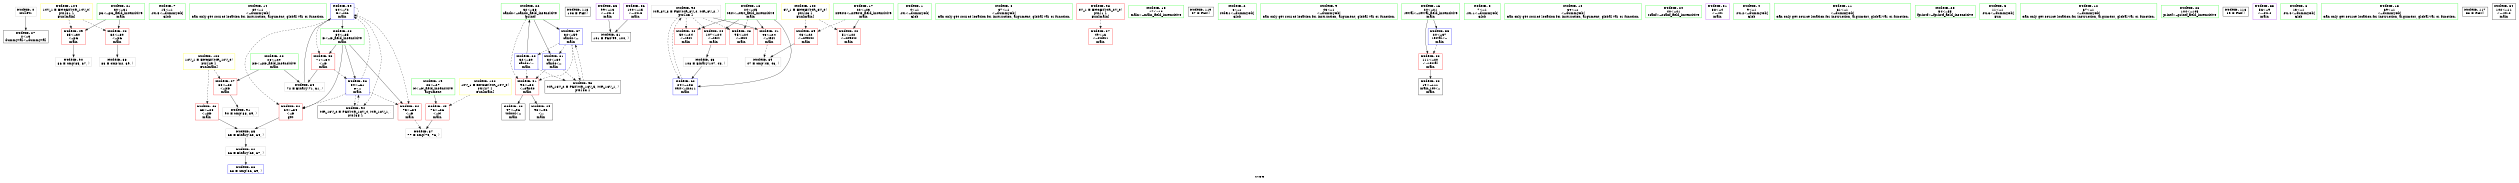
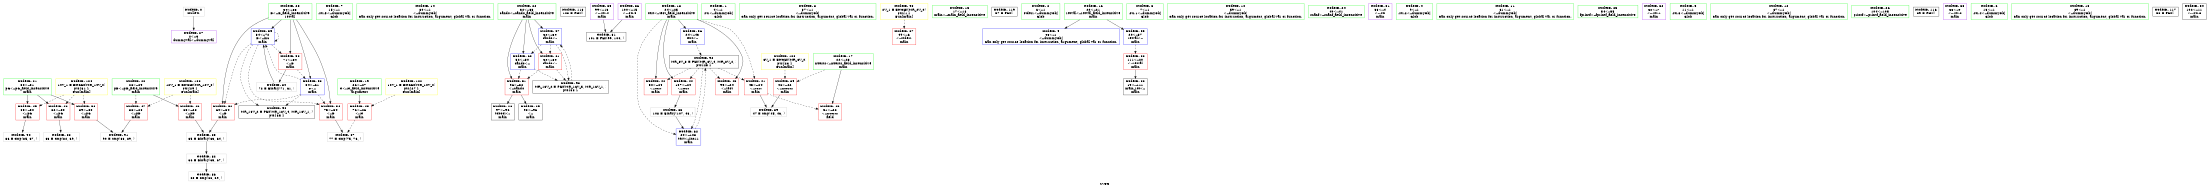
node "NodeID: 92": color grey -> black
node "NodeID: 98": color red -> yellow
node "NodeID: 9": color green -> blue
node "NodeID: 32": added
node "NodeID: 22": text "fprintf" -> "main"
node "NodeID: 5": text "Fun" -> "Glob"
edge "NodeID: 92" -> "NodeID: 41": style solid -> dashed
edge "NodeID: 59" -> "NodeID: 23": reversed
edge "NodeID: 18" -> "NodeID: 43": style dashed -> solid
edge "NodeID: 18" -> "NodeID: 41": style solid -> dashed
edge "NodeID: 100" -> "NodeID: 40": now "NodeID: 41" -> "NodeID: 40"
edge "NodeID: 16" -> "NodeID: 38": now "NodeID: 16" -> "NodeID: 9"
node "NodeID: 27": color black -> purple
node "NodeID: 56": added
edge "NodeID: 60" -> "NodeID: 22": reversed
node "NodeID: 23": text "main" -> "retval"
node "NodeID: 40": text "main" -> "field"
edge "NodeID: 22" -> "NodeID: 51": style dashed -> solid
edge "NodeID: 41" -> "NodeID: 89": style dashed -> solid
node "NodeID: 61": color blue -> red
edge "NodeID: 57" -> "NodeID: 51": removed
edge "NodeID: 20" -> "NodeID: 47": style solid -> dashed
edge "NodeID: 20" -> "NodeID: 84": now "NodeID: 20" -> "NodeID: 46"
edge "NodeID: 18" -> "NodeID: 62": style solid -> dashed
edge "NodeID: 94" -> "NodeID: 58": removed
node "NodeID: 50": added
node "NodeID: 52": text "get" -> "main"
edge "NodeID: 54" -> "NodeID: 87": style dashed -> solid
edge "NodeID: 45" -> "NodeID: 87": style solid -> dashed
node "NodeID: 86": color blue -> grey
